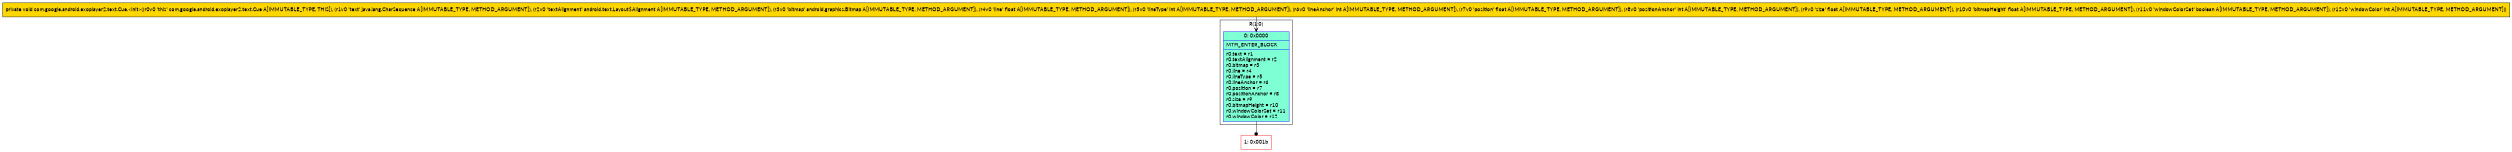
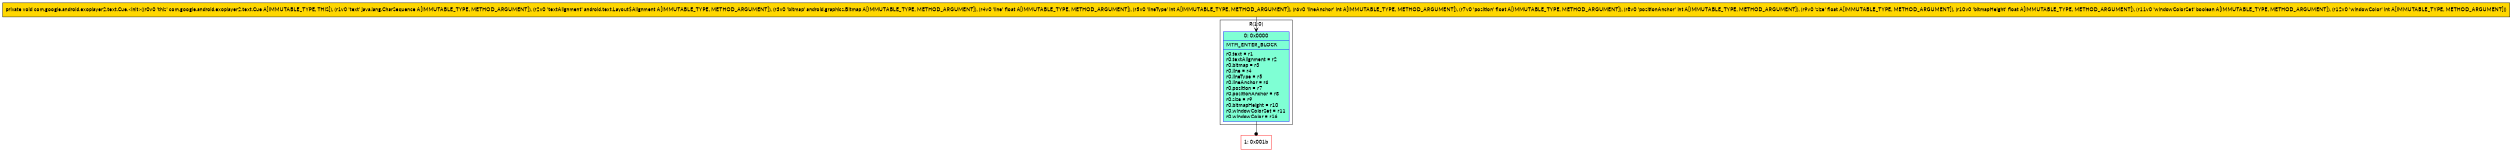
node "0: 0x0000": text "r0.windowColor = r12" -> "r0.windowColor = r16"
